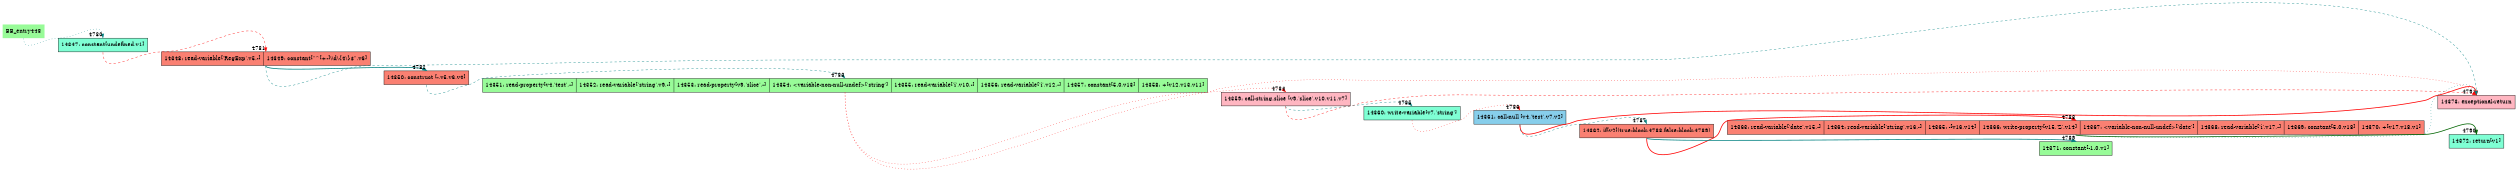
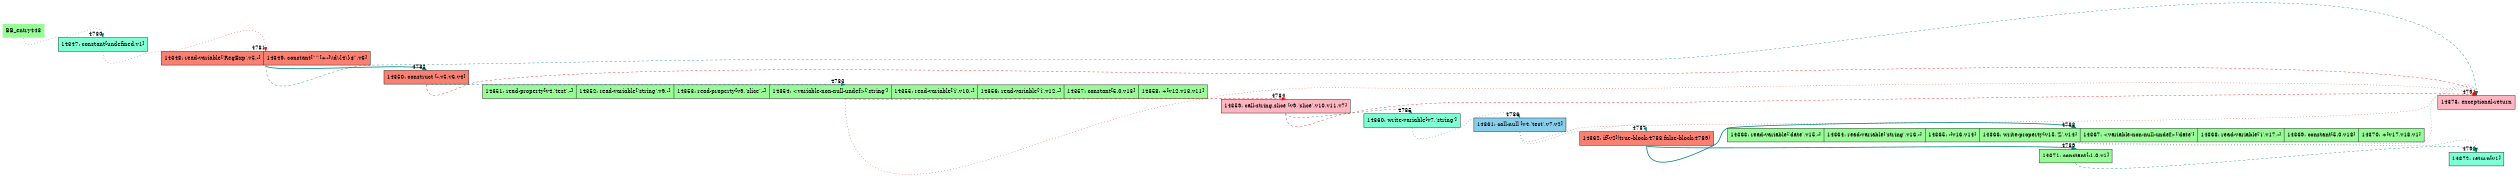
edge "14347: constant[undefined,v1]" -> "14348: read-variable['RegExp',v5,-]": style dashed -> dotted
edge "14350: construct [-,v5,v6,v4]" -> "14373: exceptional-return": added
edge "14361: call-null [v4,'test',v7,v2]" -> "14373: exceptional-return": style bold -> dotted
edge "14362: if[v2](true-block:4788,false-block:4789)" -> "14363: read-variable['date',v15,-]": color red -> teal
edge "14360: write-variable[v7,'string']" -> "14361: call-null [v4,'test',v7,v2]": color red -> teal
edge "14361: call-null [v4,'test',v7,v2]" -> "14362: if[v2](true-block:4788,false-block:4789)": style dashed -> dotted
node "14363: read-variable['date',v15,-]": fillcolor salmon -> palegreen
edge "14351: read-property[v4,'test',-]" -> "14359: call-string.slice [v9,'slice',v10,v11,v7]": style dotted -> dashed
edge "14363: read-variable['date',v15,-]" -> "14372: return[v1]": style bold -> dotted
edge "14371: constant[-1.0,v1]" -> "14372: return[v1]": added
